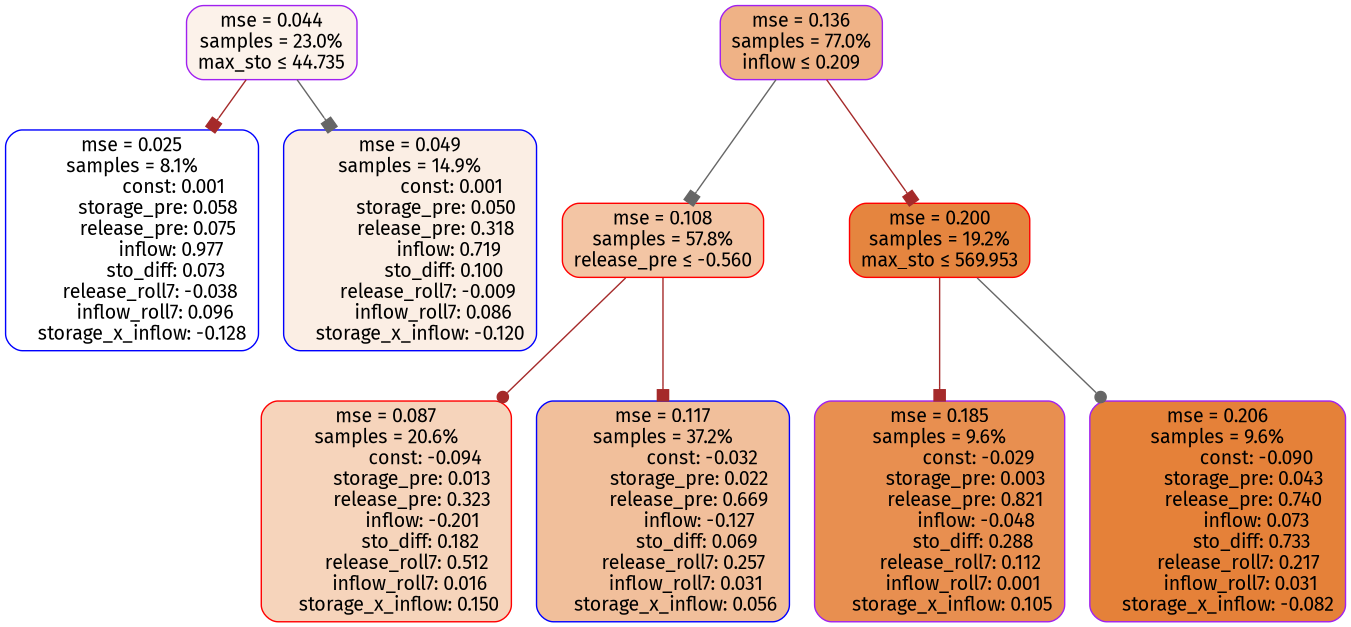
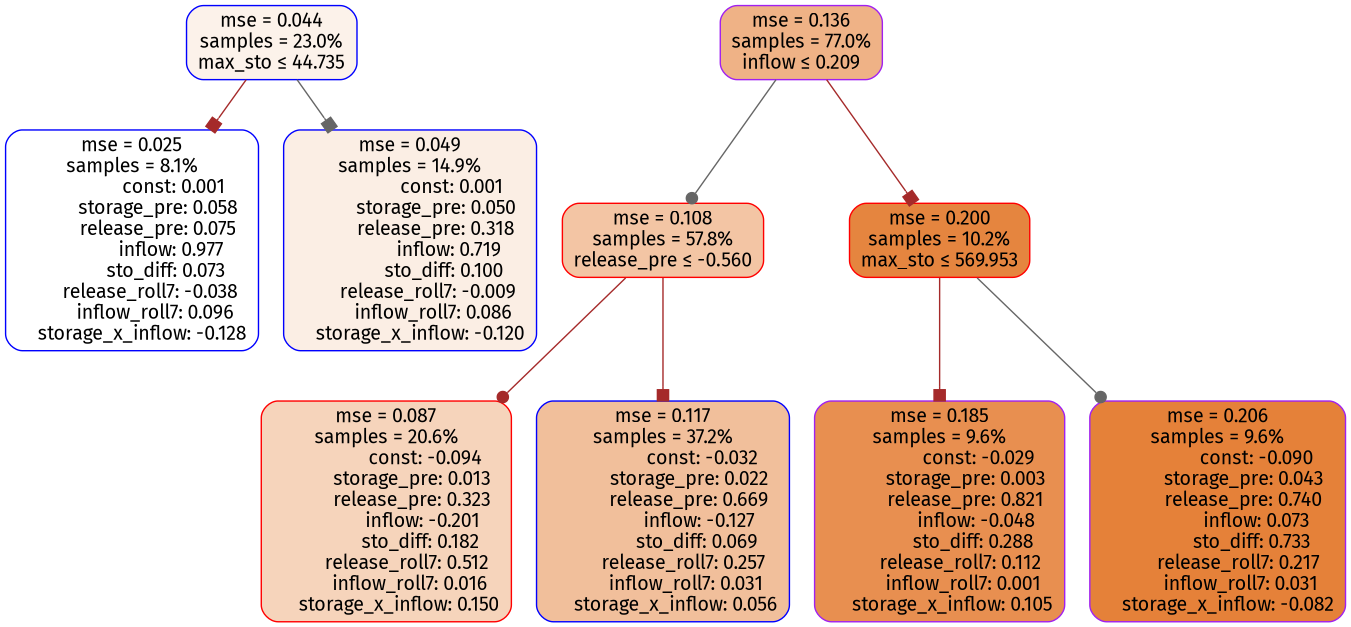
node "mse = 0.044 samples = 23.0% max_sto ≤ 44.735": color purple -> blue
edge "mse = 0.136 samples = 77.0% inflow ≤ 0.209" -> "mse = 0.108 samples = 57.8% release_pre ≤ -0.560": arrowhead box -> dot
node "mse = 0.200 samples = 19.2% max_sto ≤ 569.953": label "mse = 0.200 samples = 19.2% max_sto ≤ 569.953" -> "mse = 0.200 samples = 10.2% max_sto ≤ 569.953"
